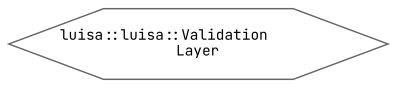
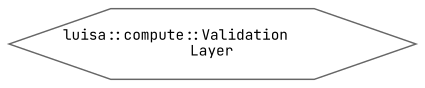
node "luisa::luisa::Validation Layer": label "luisa::luisa::Validation Layer" -> "luisa::compute::Validation Layer"
